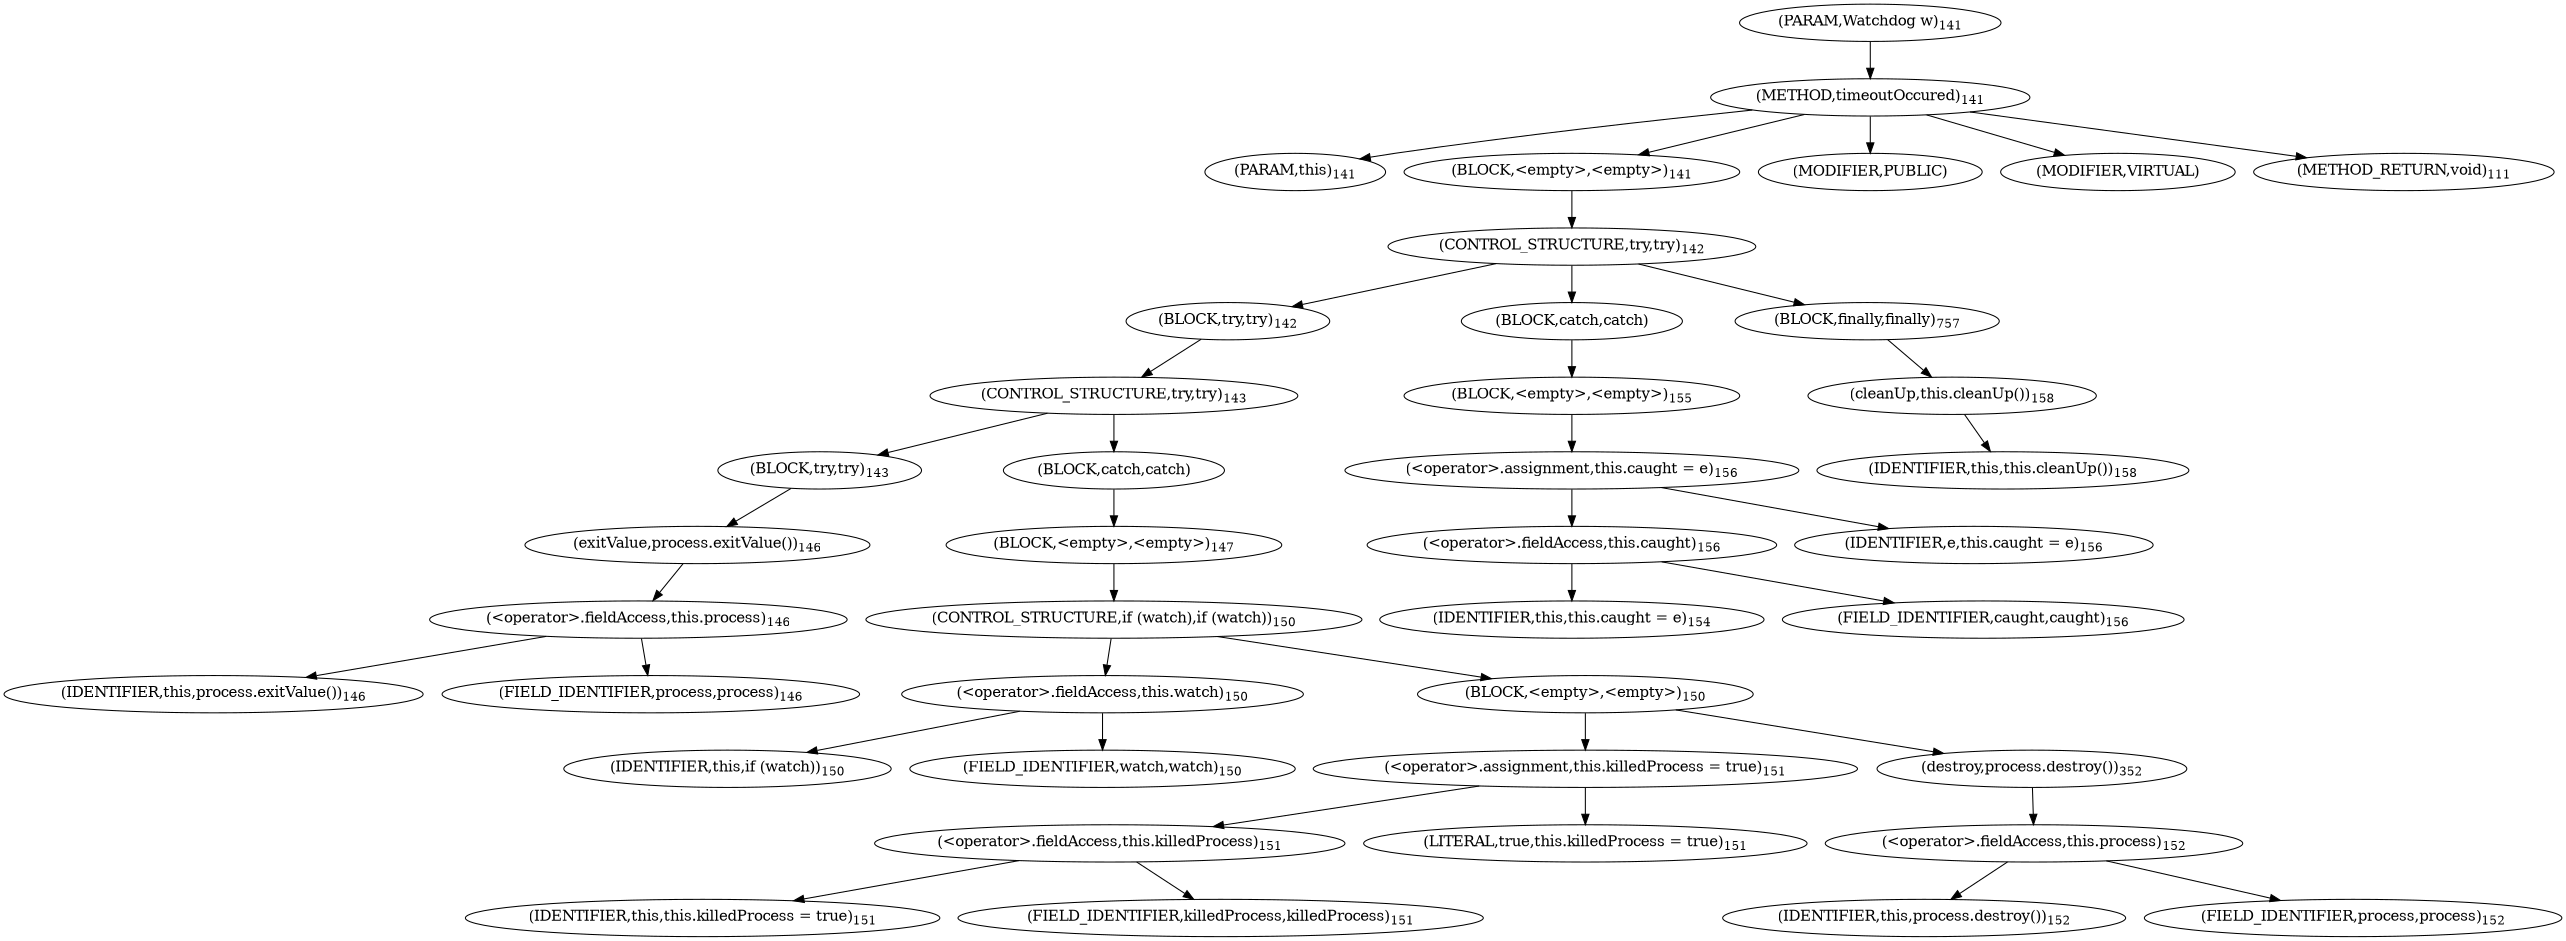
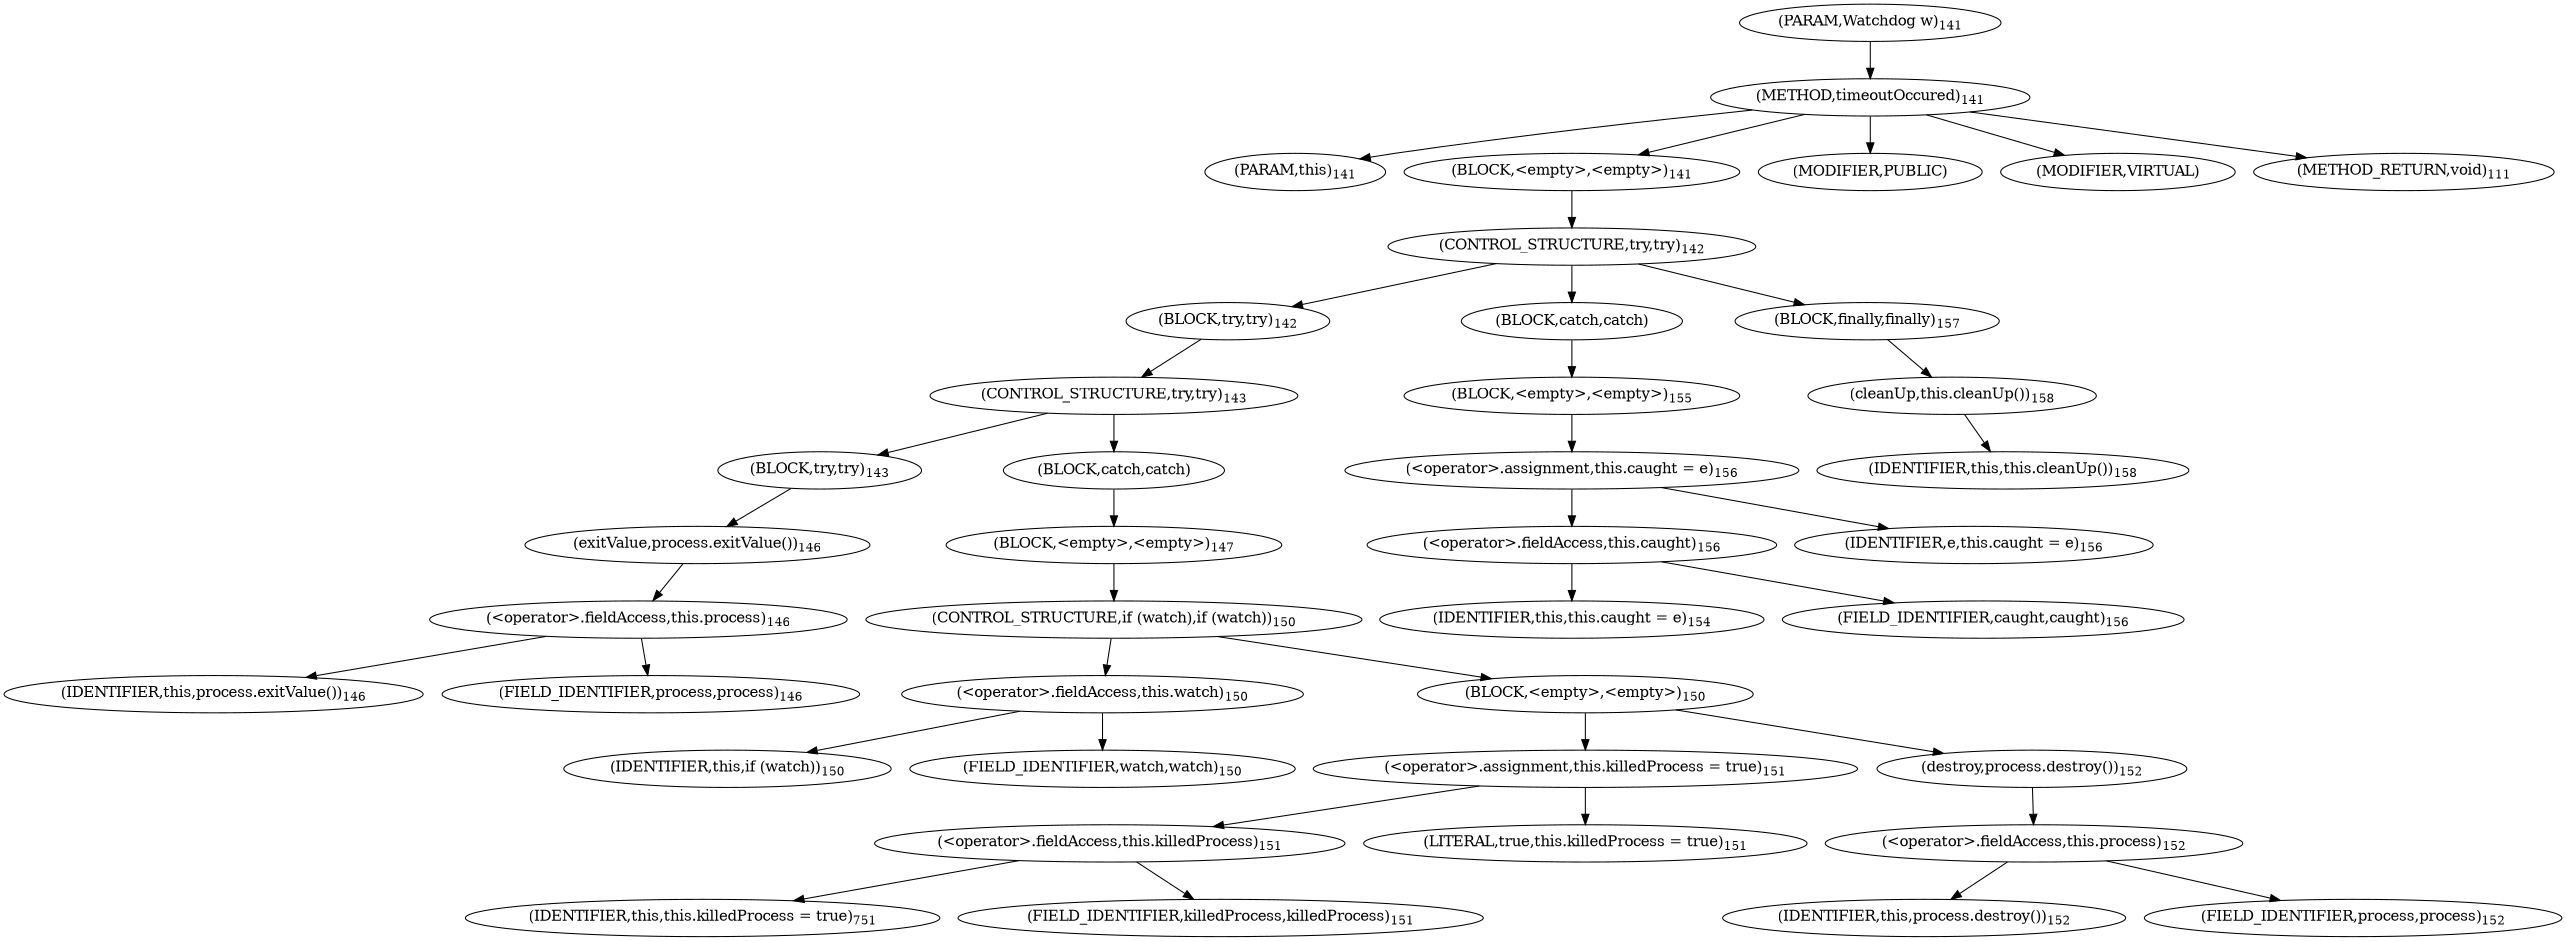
node "(BLOCK,finally,finally)": text "757" -> "157"
node "(destroy,process.destroy())": text "352" -> "152"
node "(IDENTIFIER,this,this.killedProcess = true)": text "151" -> "751"
